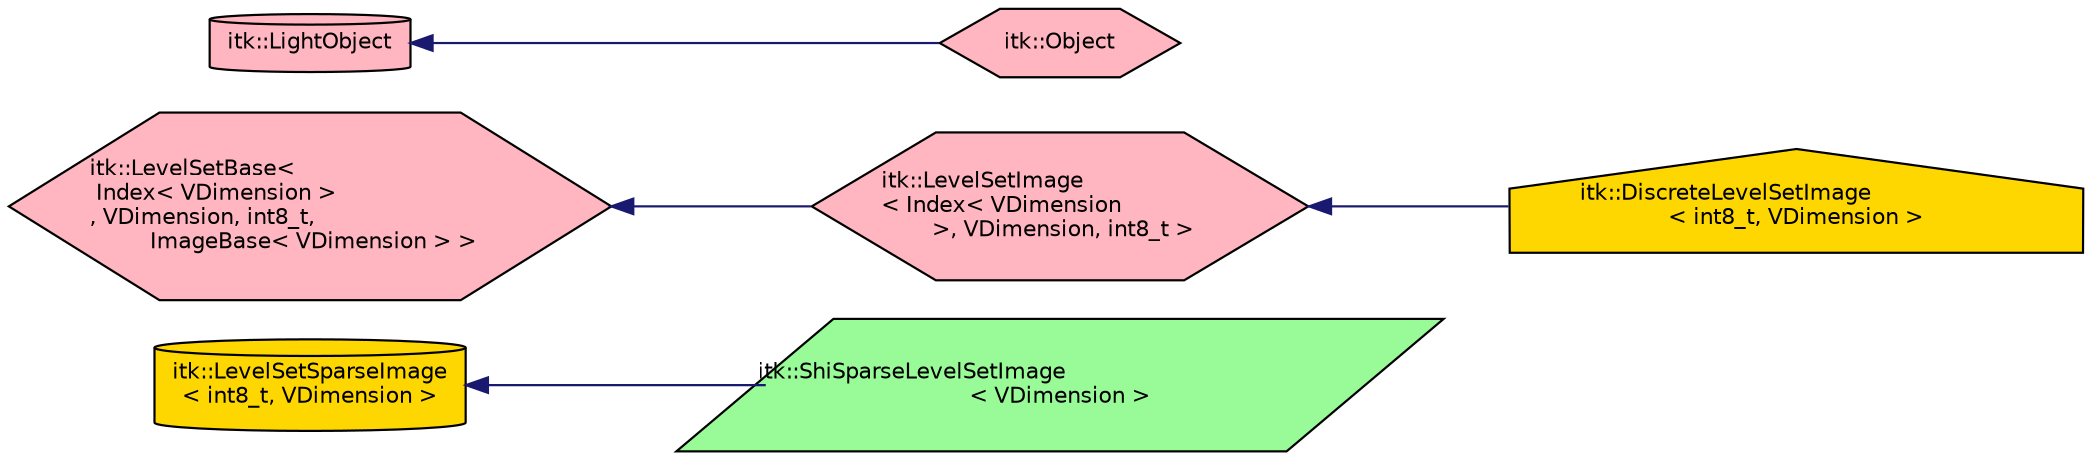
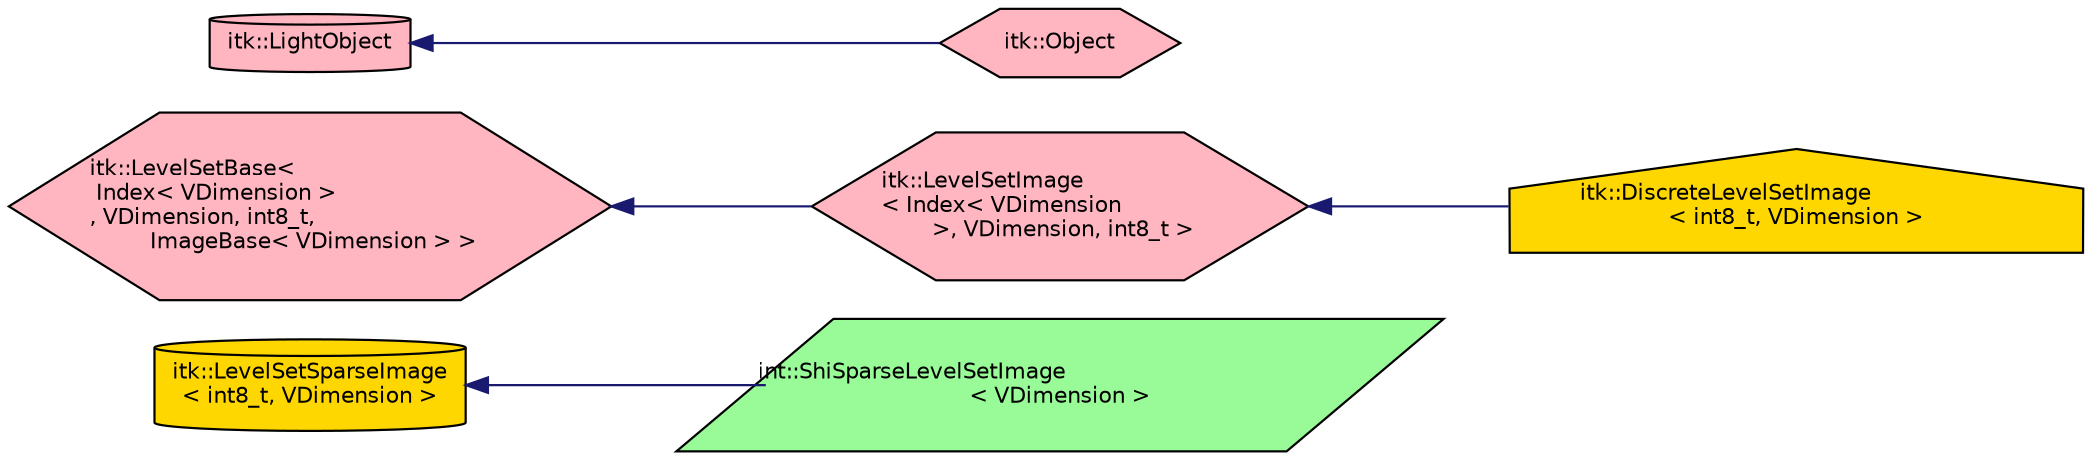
node "itk::ShiSparseLevelSetImage < VDimension >": label "itk::ShiSparseLevelSetImage < VDimension >" -> "int::ShiSparseLevelSetImage < VDimension >"
